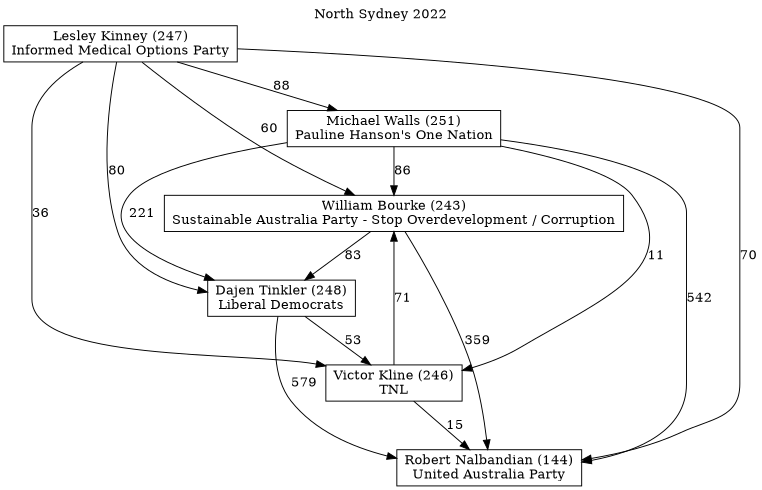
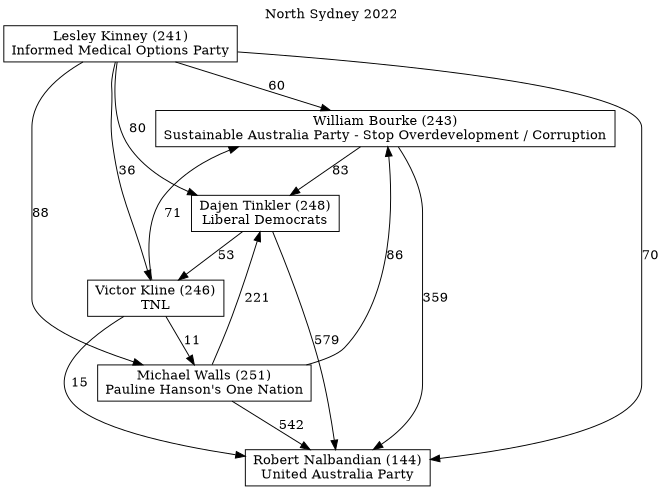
node "Lesley Kinney (247) Informed Medical Options Party": label "Lesley Kinney (247) Informed Medical Options Party" -> "Lesley Kinney (241) Informed Medical Options Party"
edge "Michael Walls (251) Pauline Hanson's One Nation" -> "Victor Kline (246) TNL": reversed
